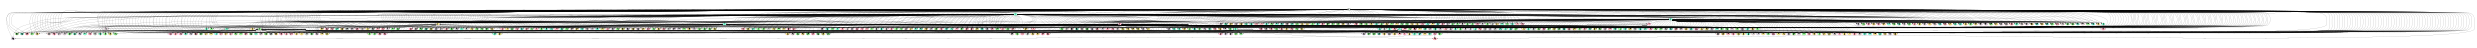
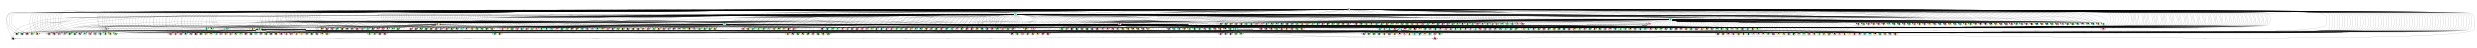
node "442": fillcolor khaki -> aquamarine
